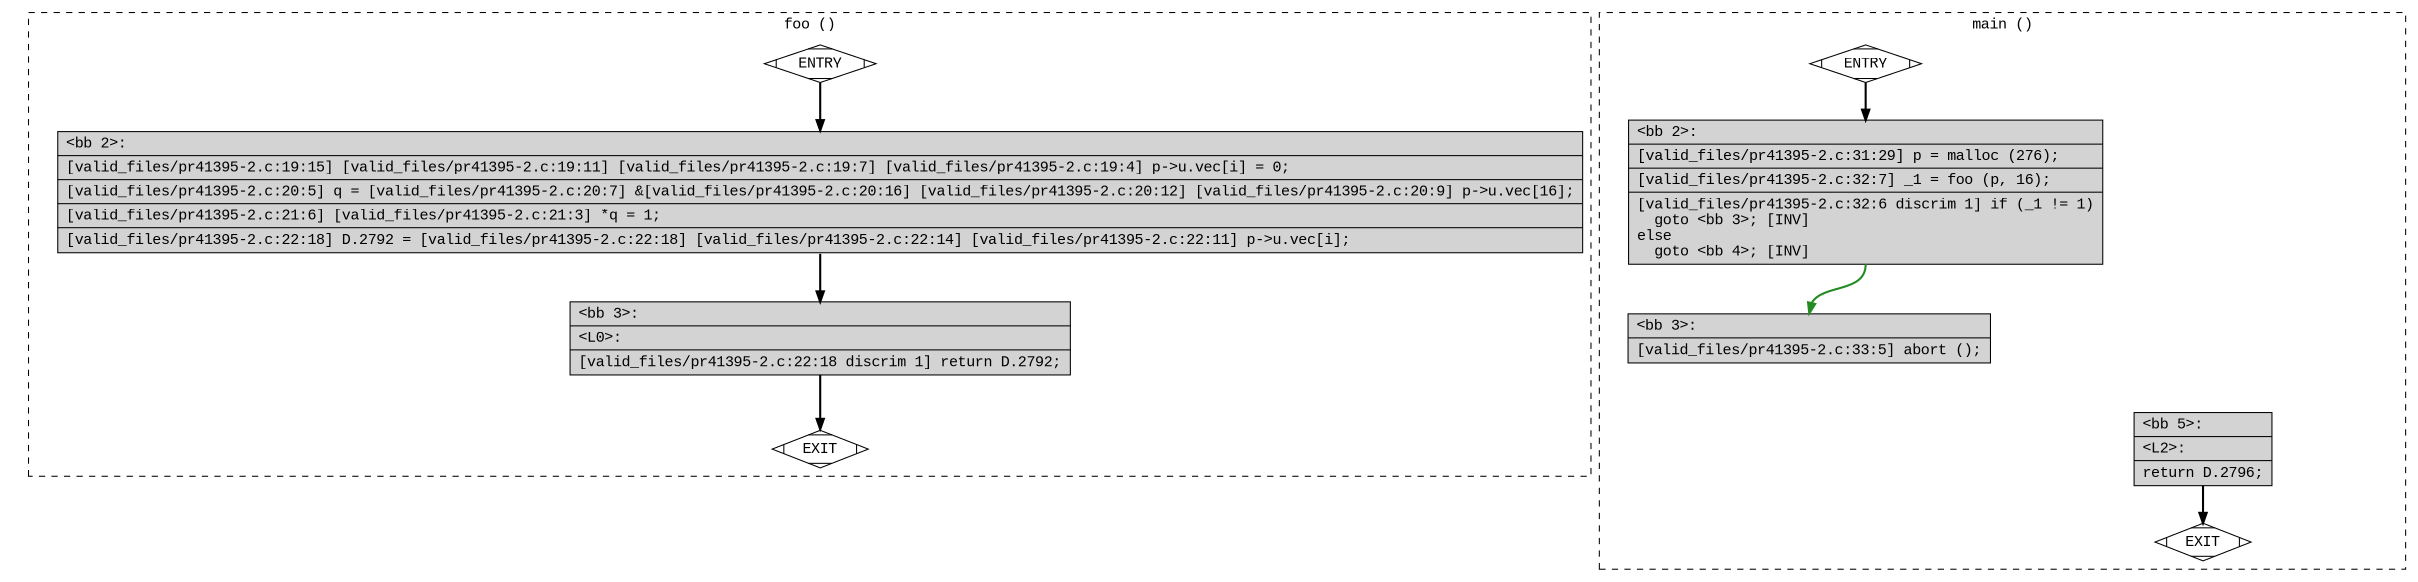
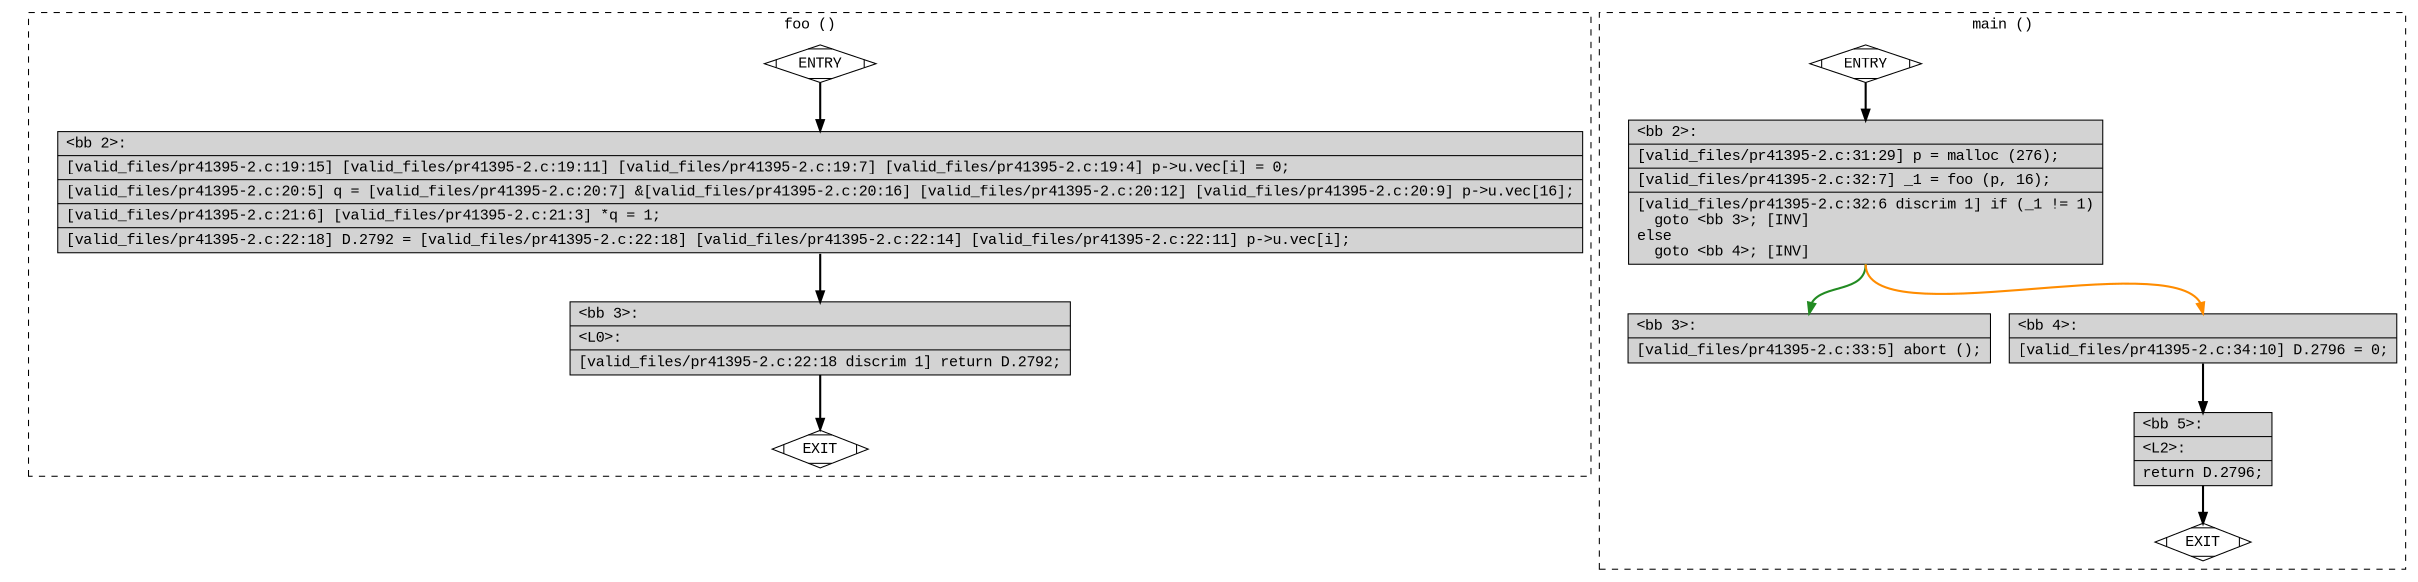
node "<bb 4>:": added
